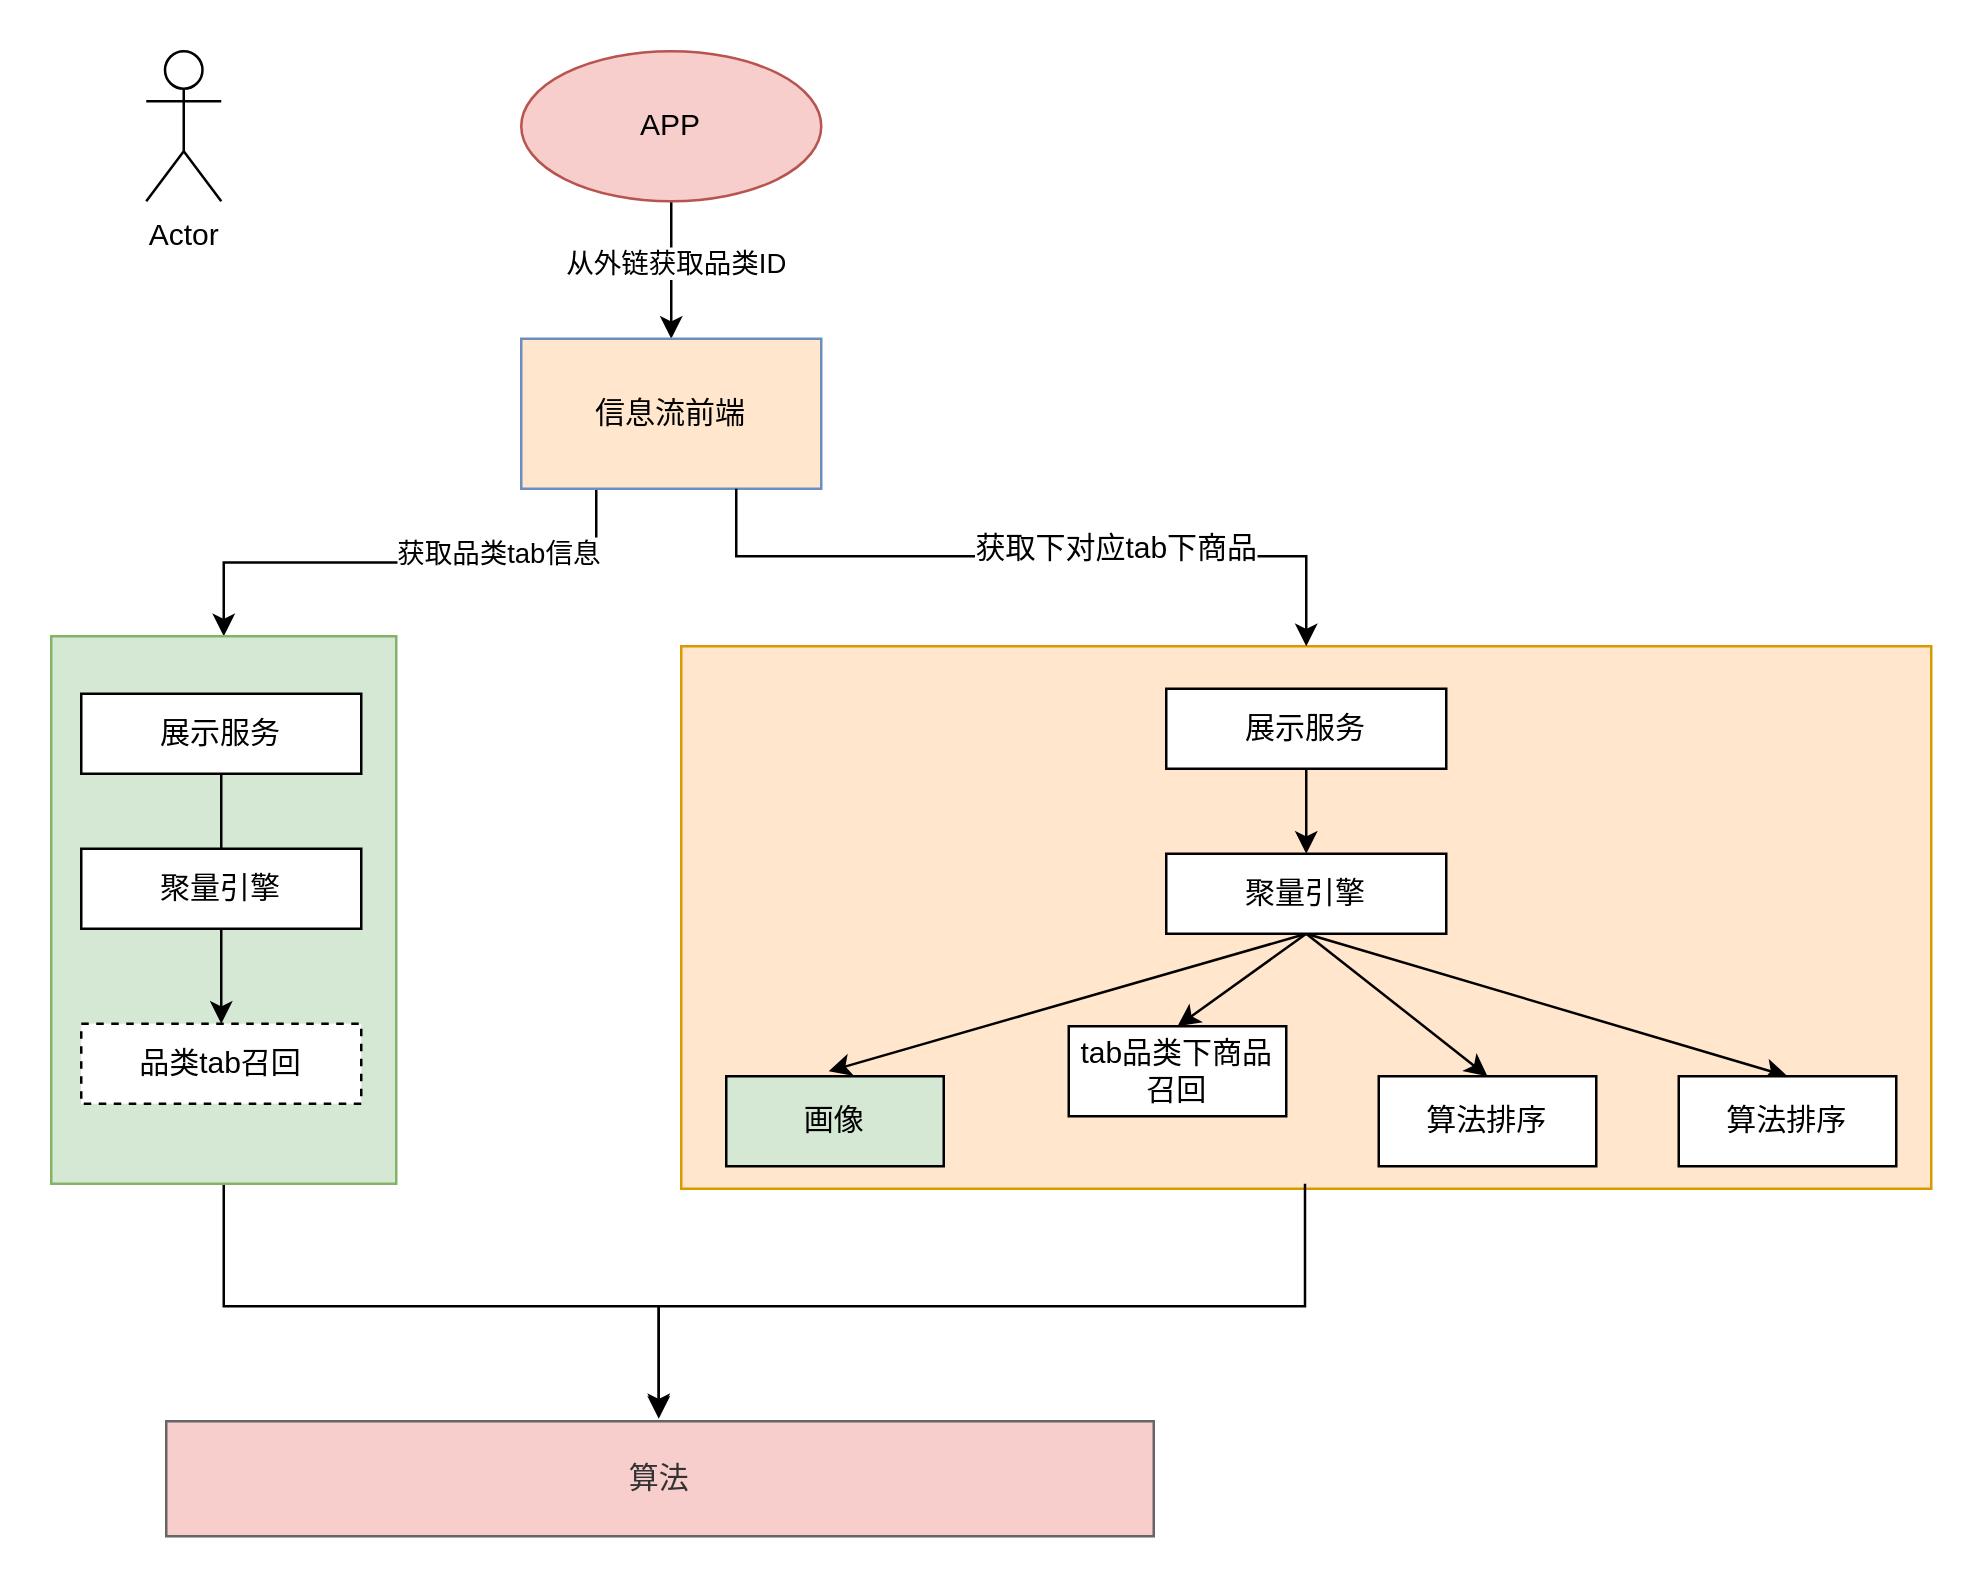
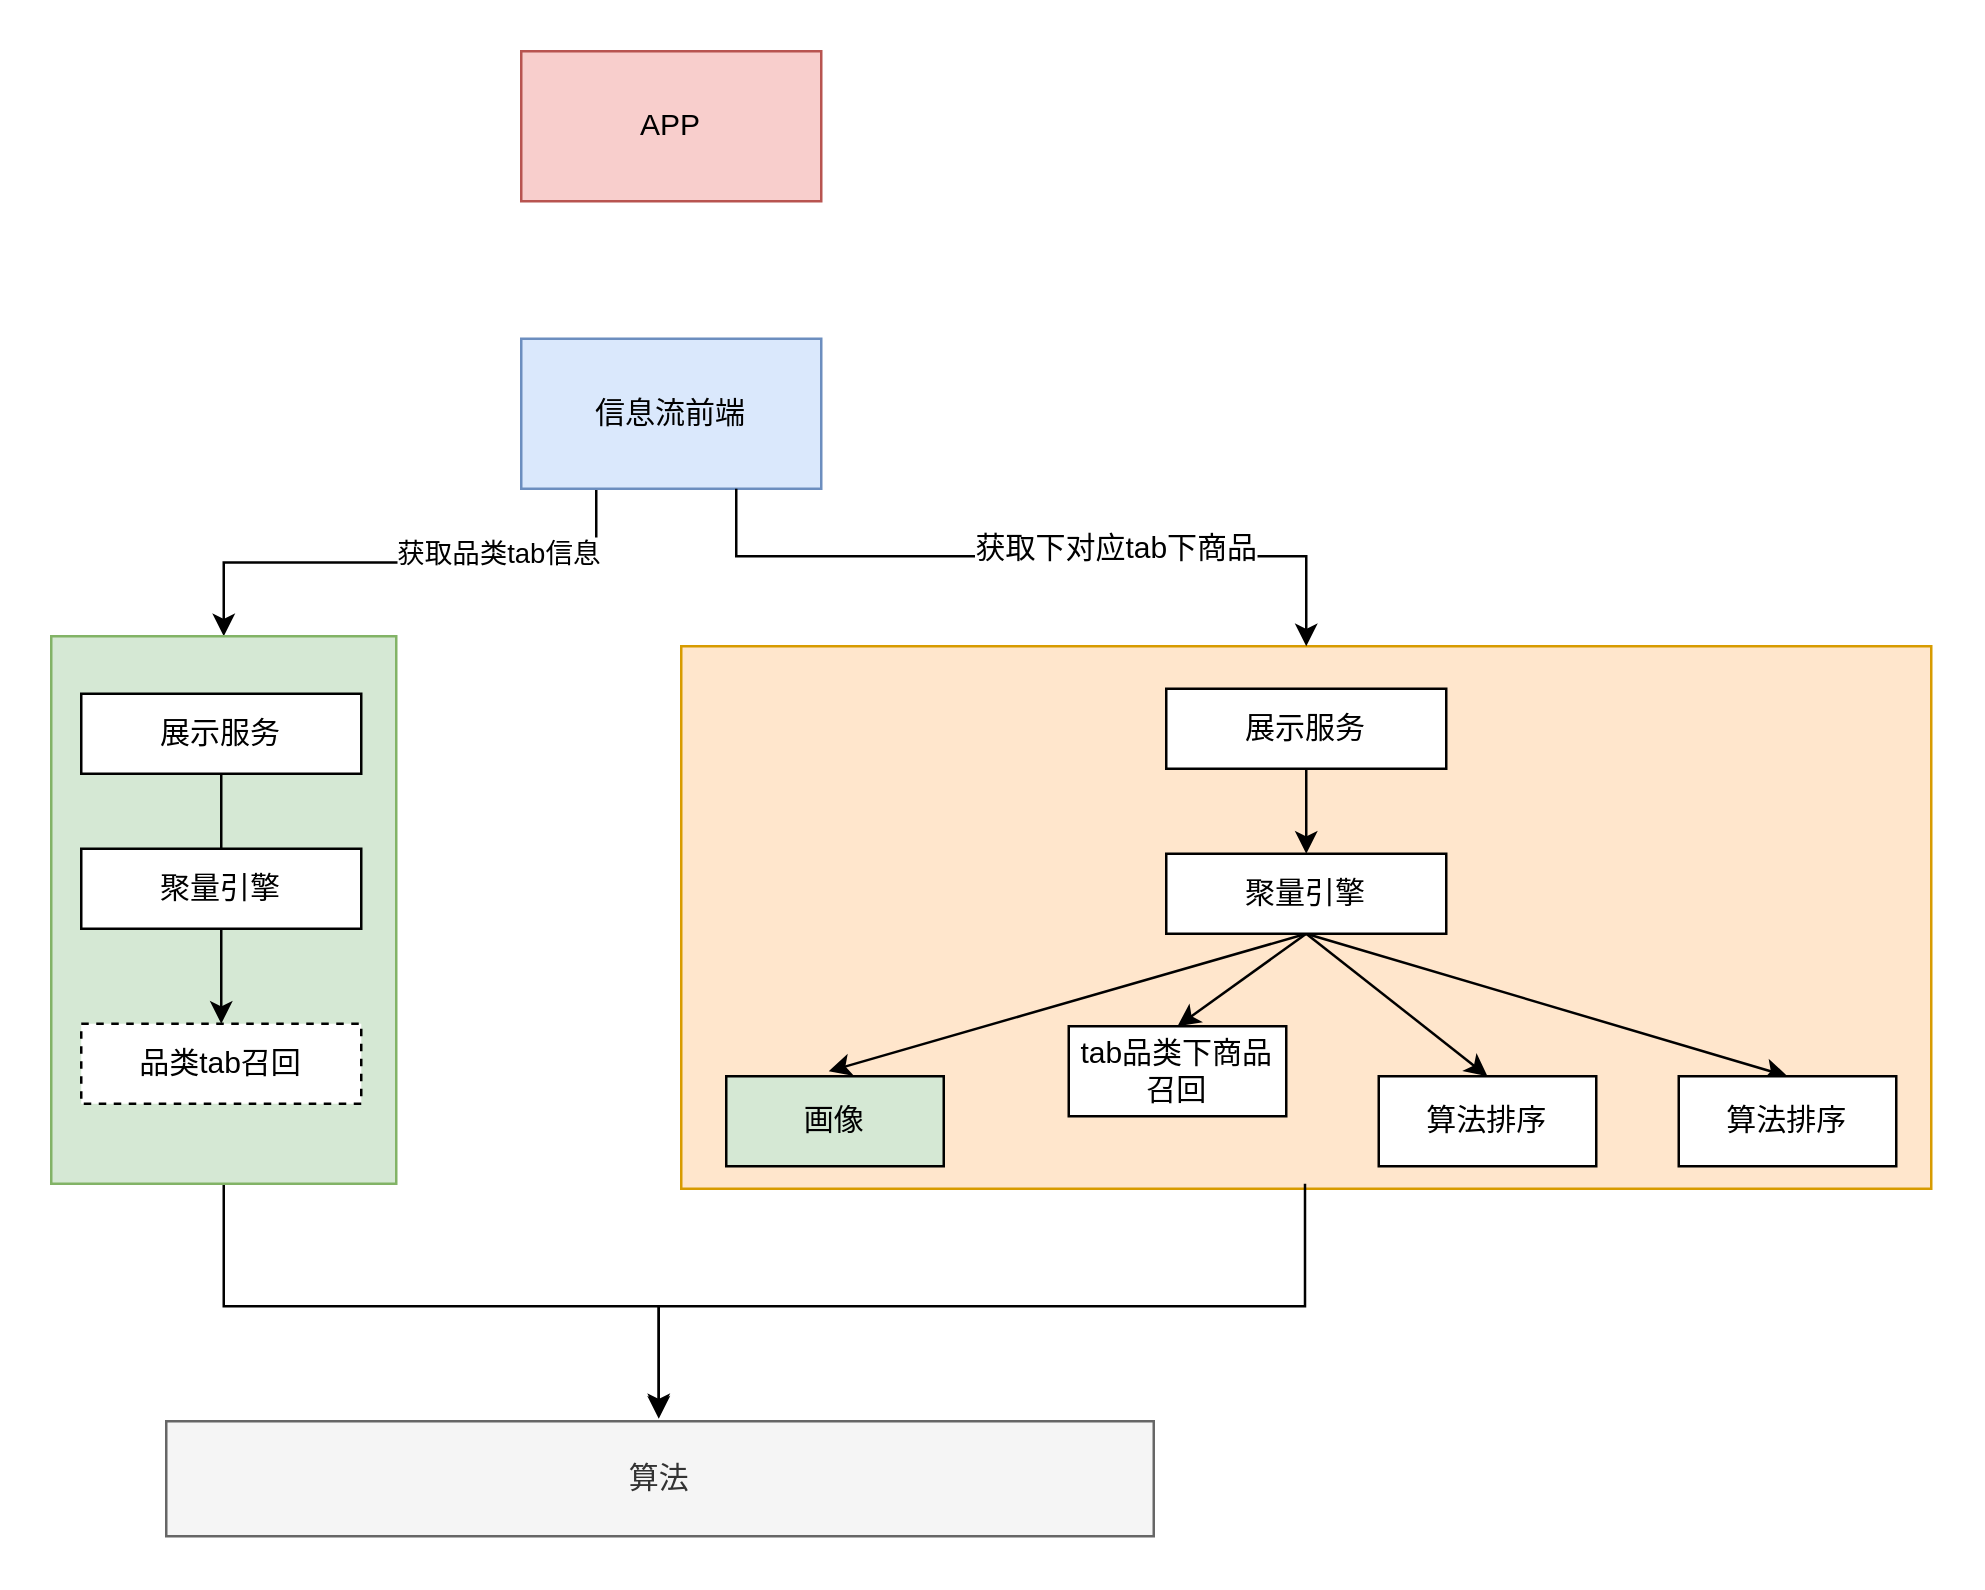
node "Actor": removed
node "APP": shape ellipse -> rectangle
edge "APP" -> "信息流前端": removed, label "从外链获取品类ID"
node "信息流前端": fillcolor #ffe6cc -> #dae8fc
node "算法": fillcolor #f8cecc -> #f5f5f5
